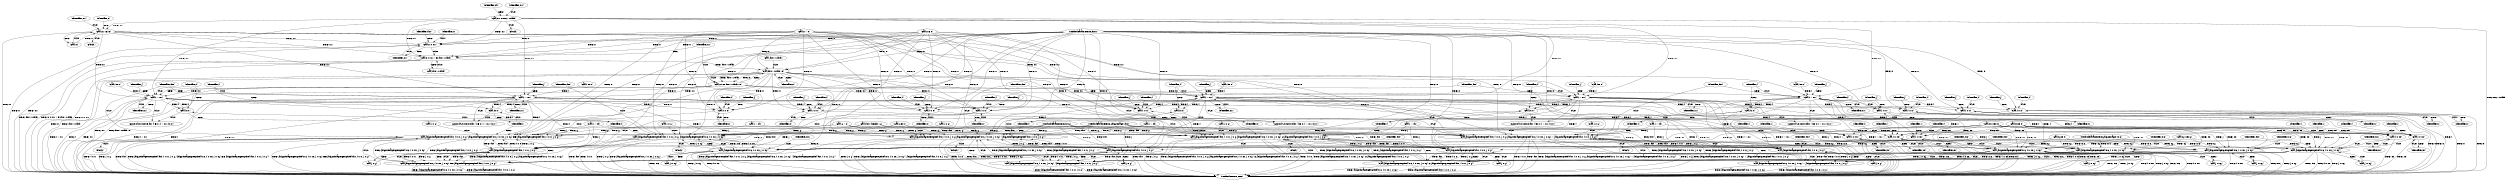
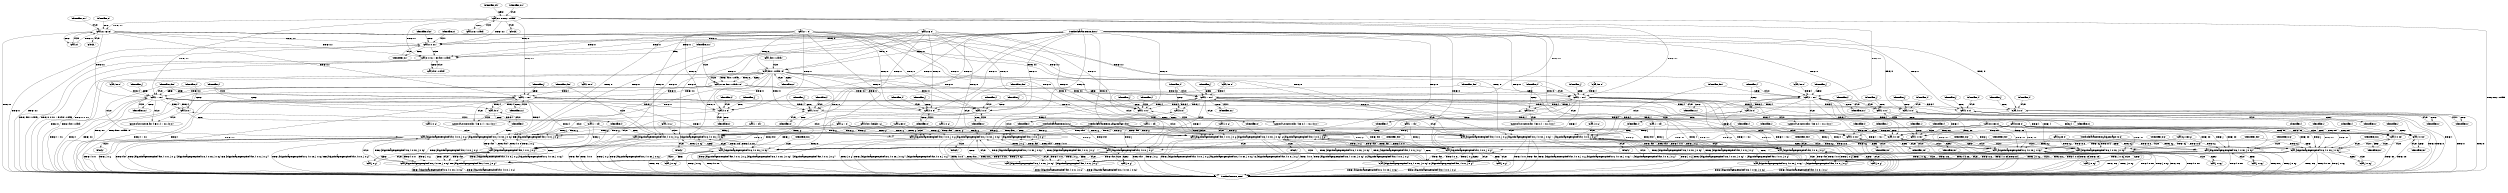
node "(Call,src->width)": added
edge "(MethodParameterIn,int x)" -> "(Call,x + sw)": label "CFG: x" -> "DDG: x"
edge "(Call,x + sw >= dst->width)" -> "(Call,dst->width - x)": removed, label "DDG: dst->width"
